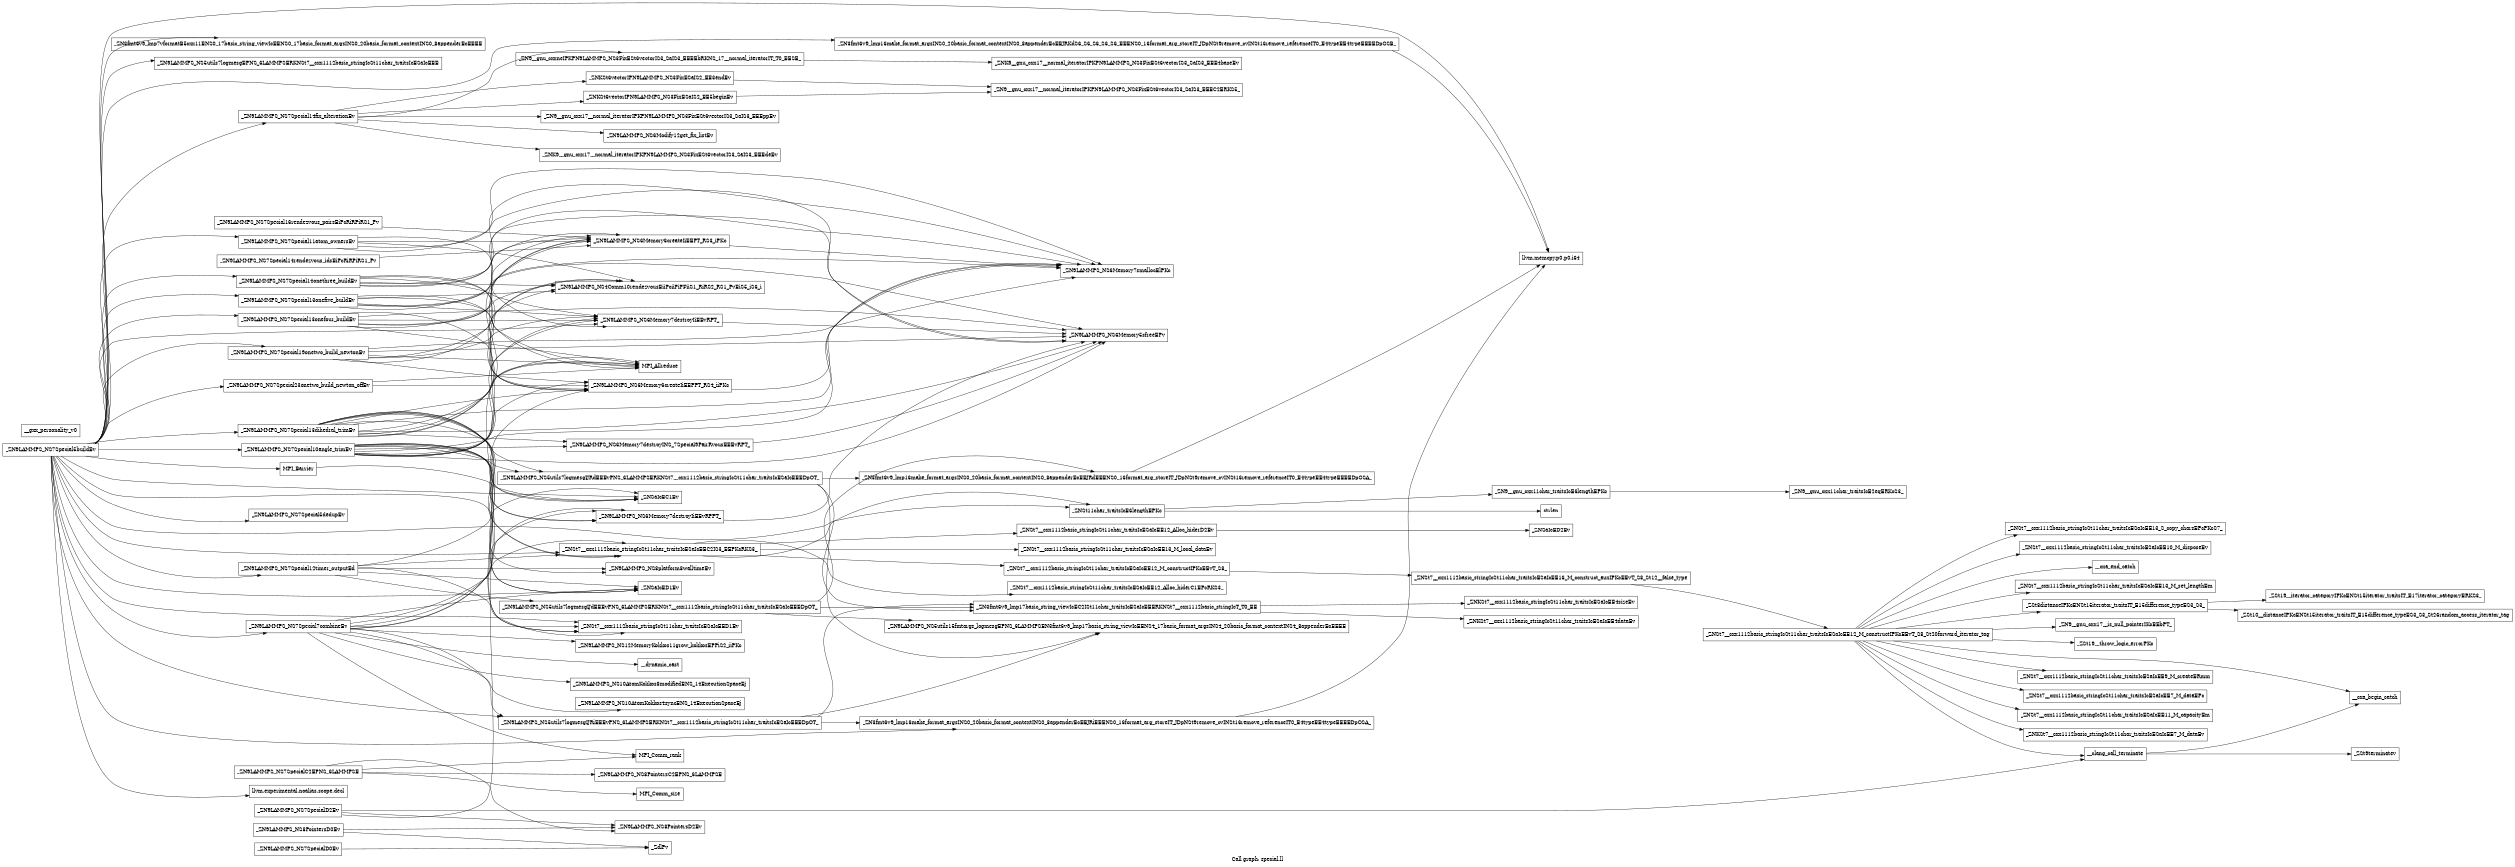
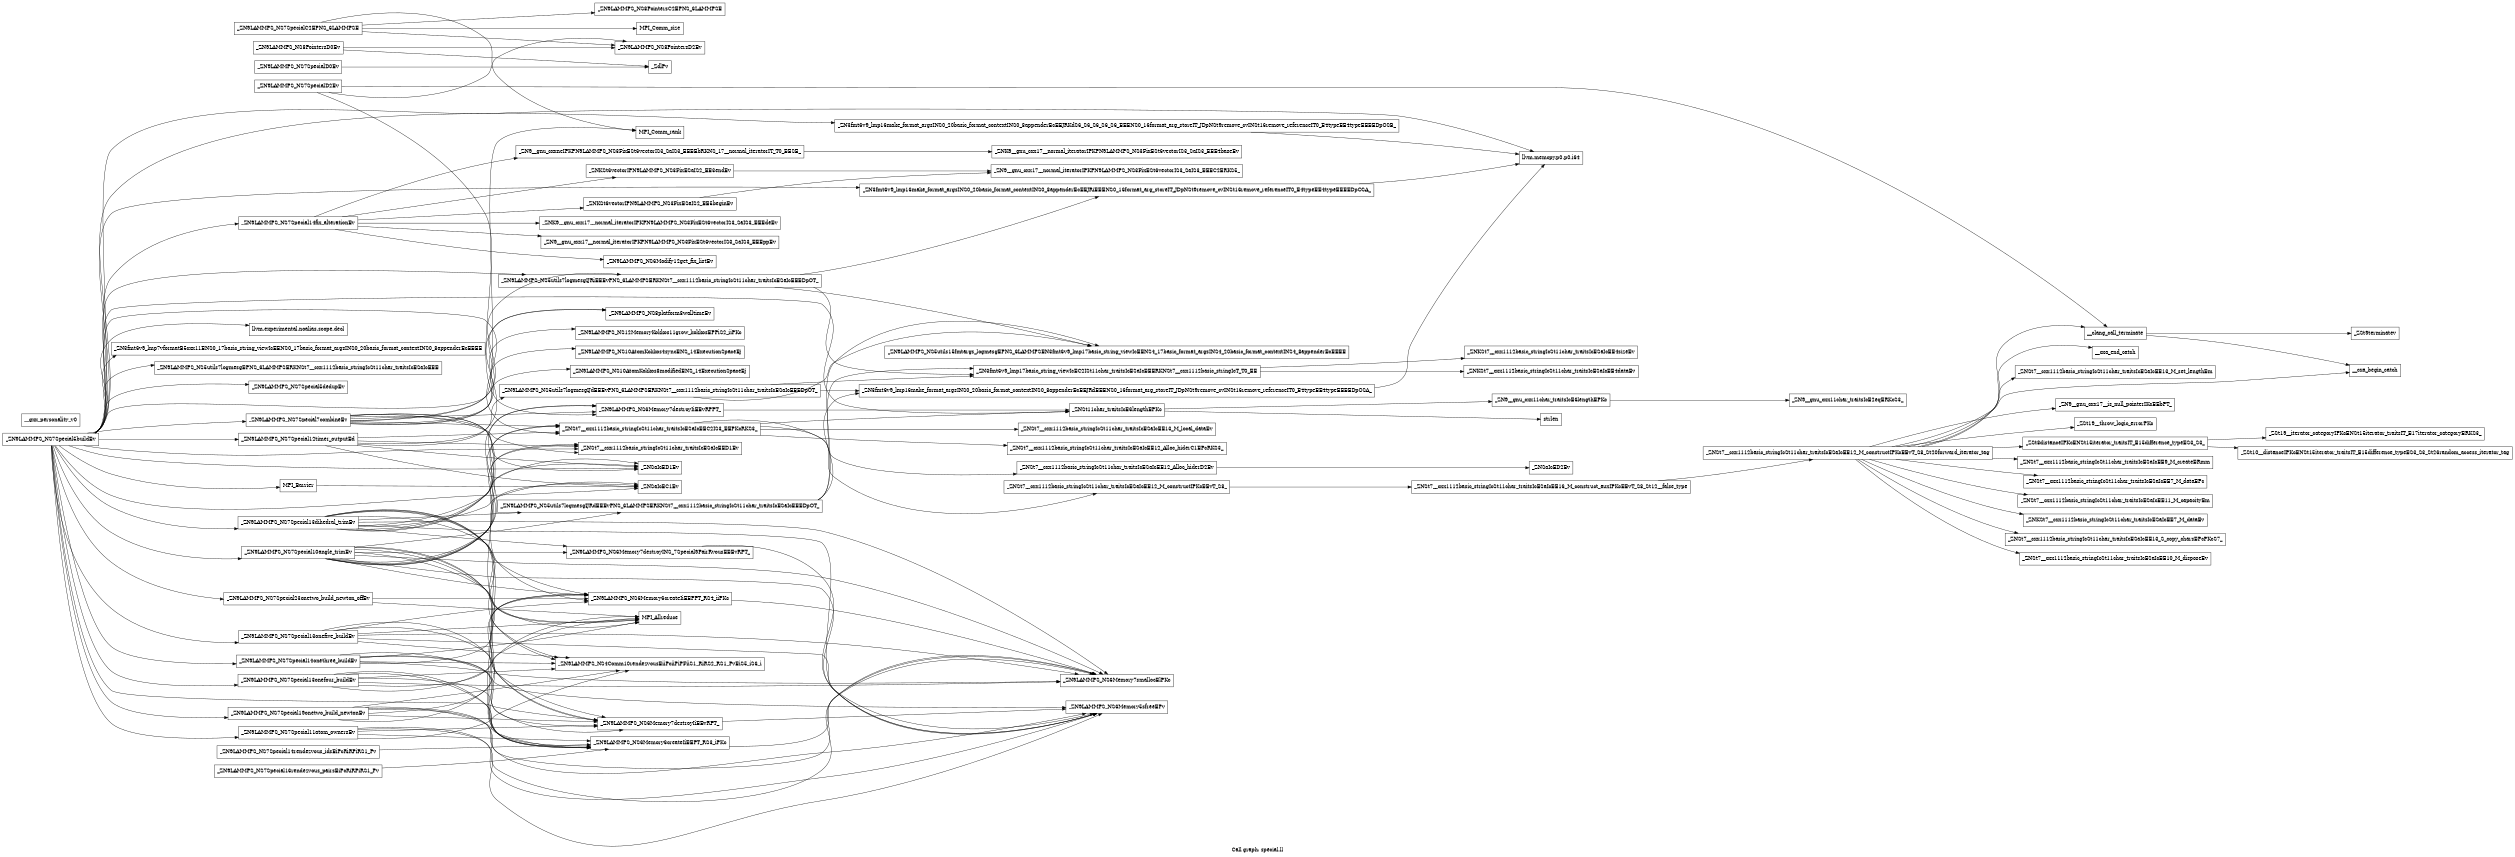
edge "_ZN9LAMMPS_NS6Memory7destroyIiEEvRPPT_" -> "_ZN9LAMMPS_NS6Memory5sfreeEPv": now "_ZN9LAMMPS_NS6Memory7destroyIiEEvRPPT_" -> "_ZNSt11char_traitsIcE6lengthEPKc"
node "__dynamic_cast": removed
